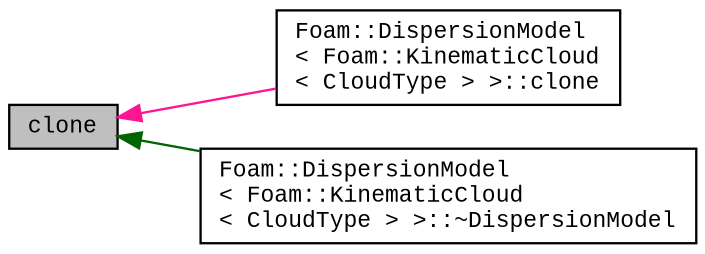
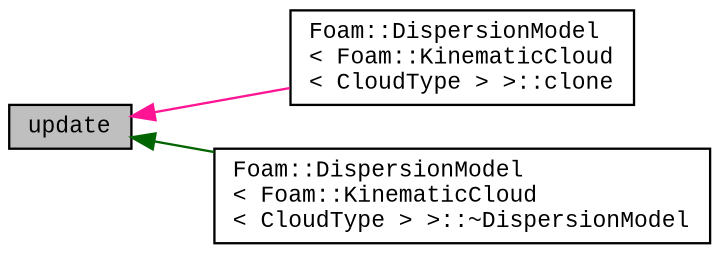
node "clone": label "clone" -> "update"
